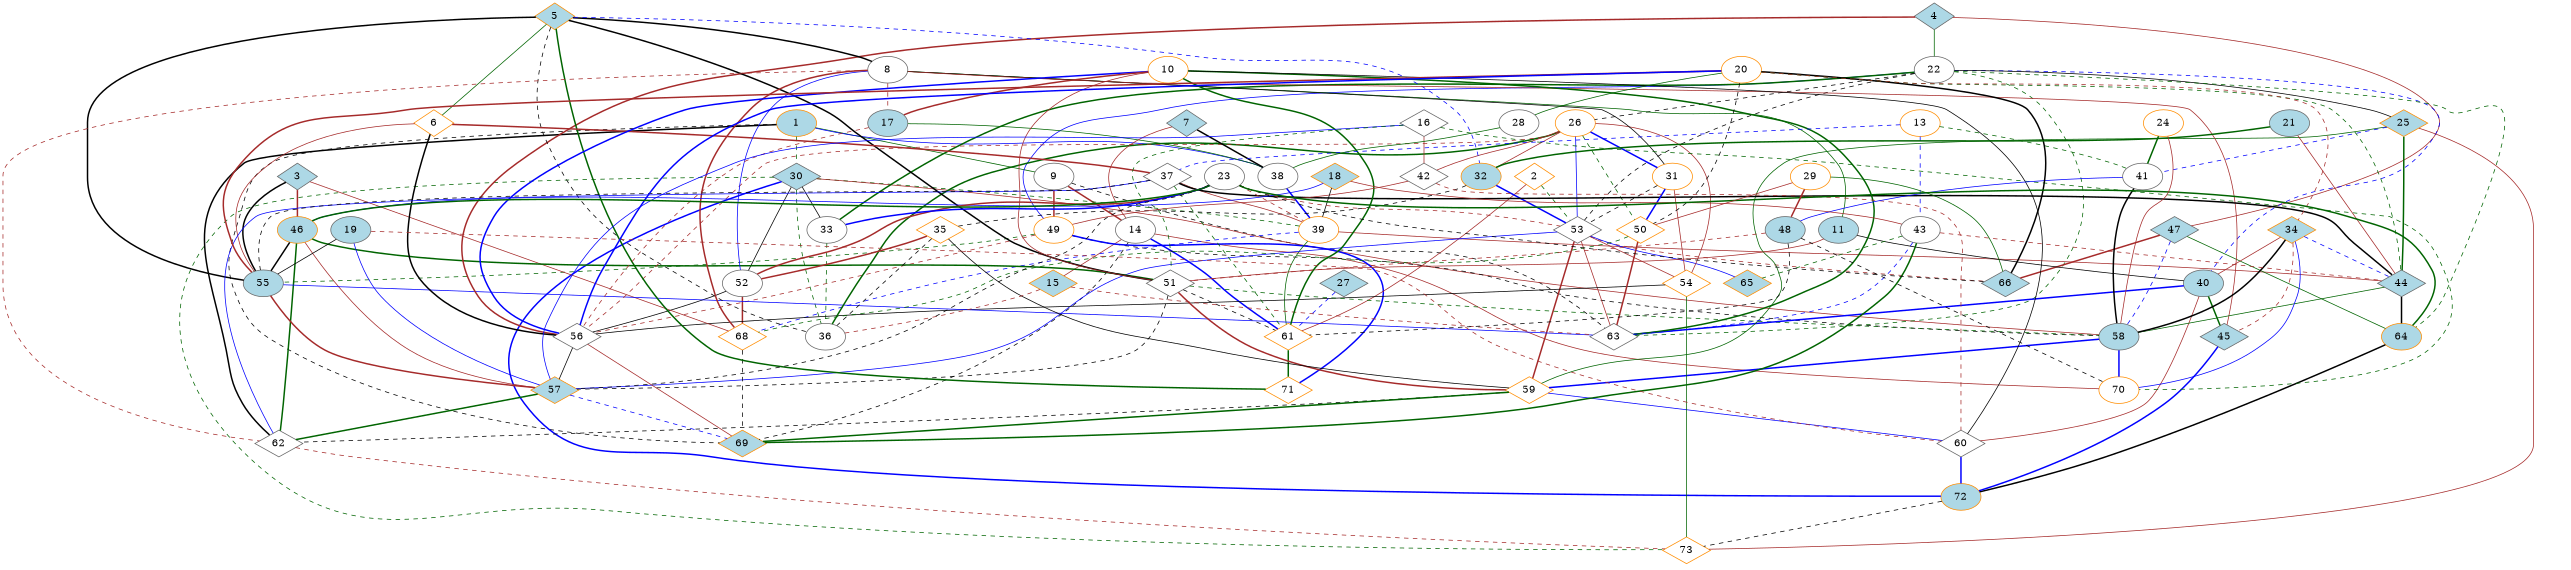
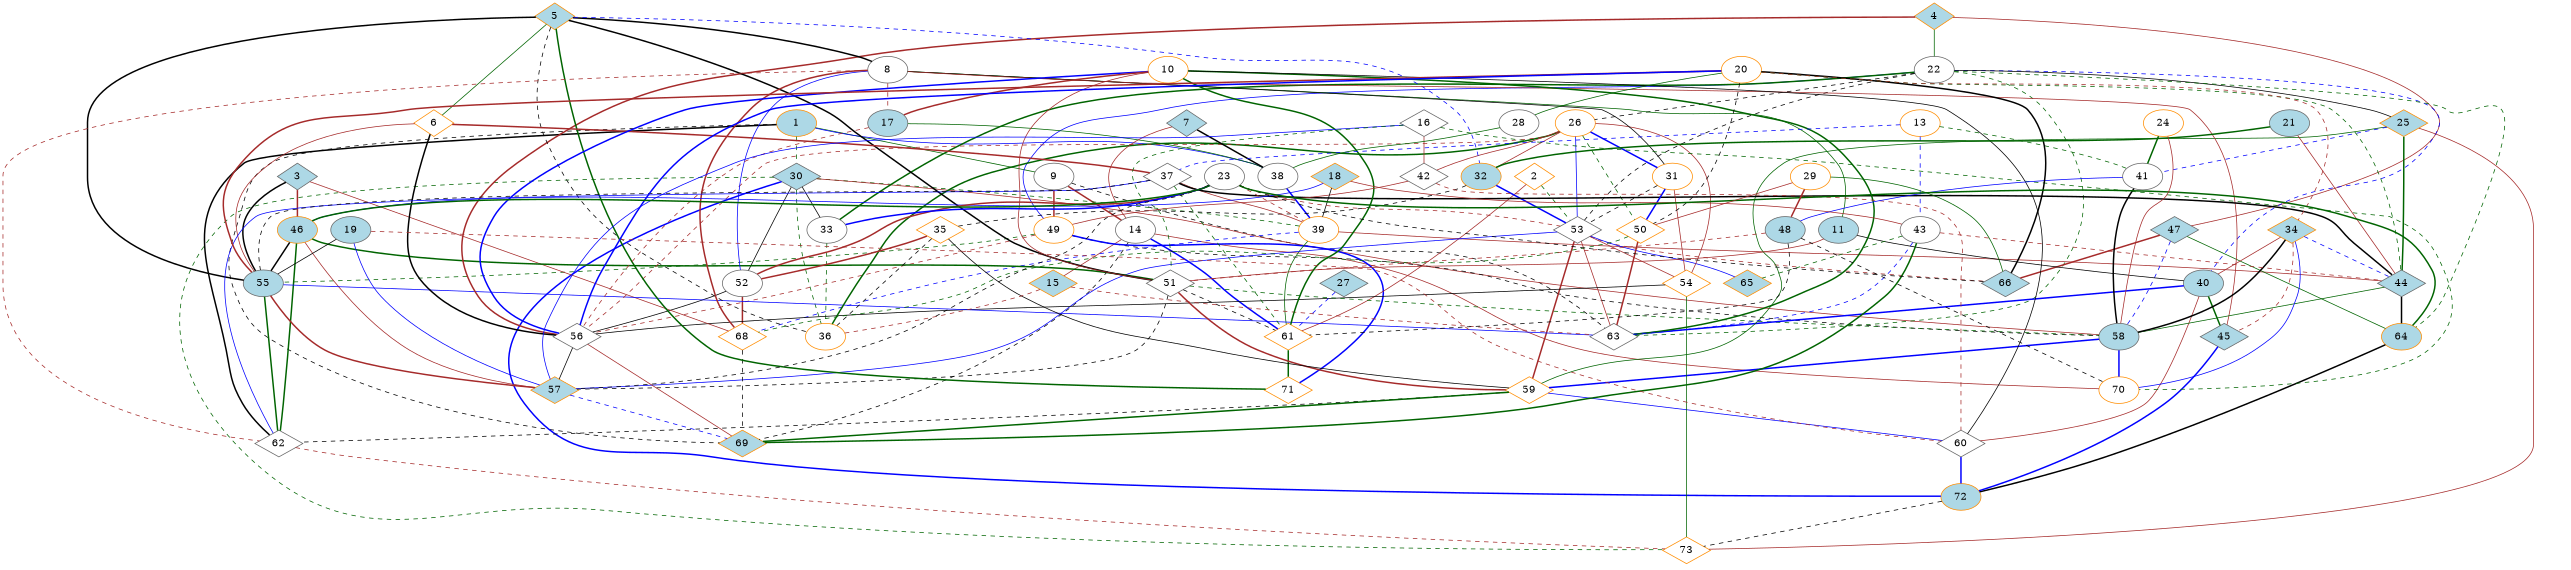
node "4": color gray40 -> darkorange
node "36": color gray40 -> darkorange
edge "57" -- "62": now "55" -- "62"
